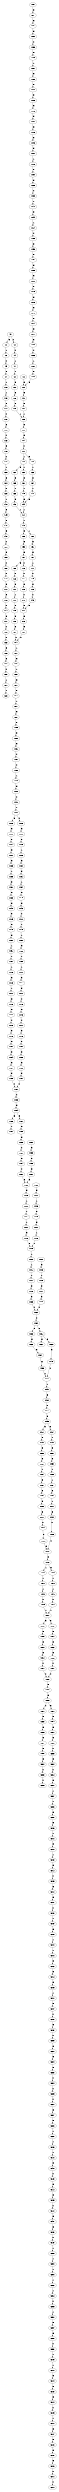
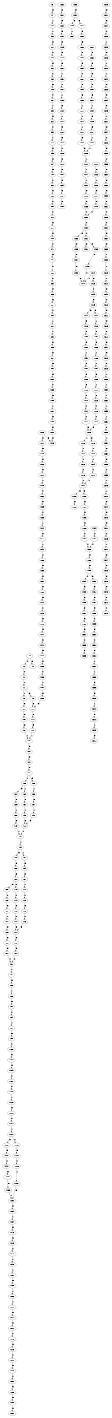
edge "S113" -> "S115": reversed
edge "S93" -> "S95": added, label "C"
node "S3": removed
edge "S6" -> "S8": added, label "C"
edge "S130" -> "S133": now "S130" -> "S131"
node "S192": removed
edge "S207" -> "S208": now "S207" -> "S209"
edge "S241" -> "S242": reversed
edge "S266" -> "S267": now "S266" -> "S268"
node "S282": removed
edge "S314" -> "S315": removed, label "T"
